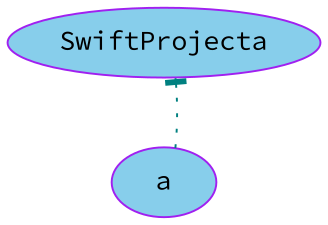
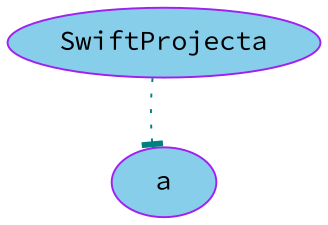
edge "a" -> "SwiftProjecta": reversed
